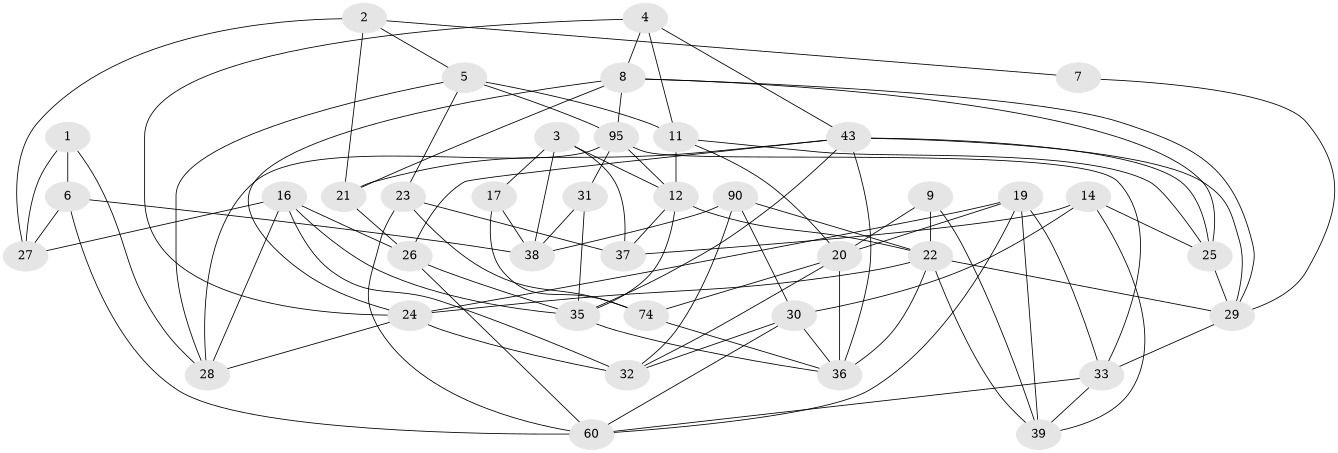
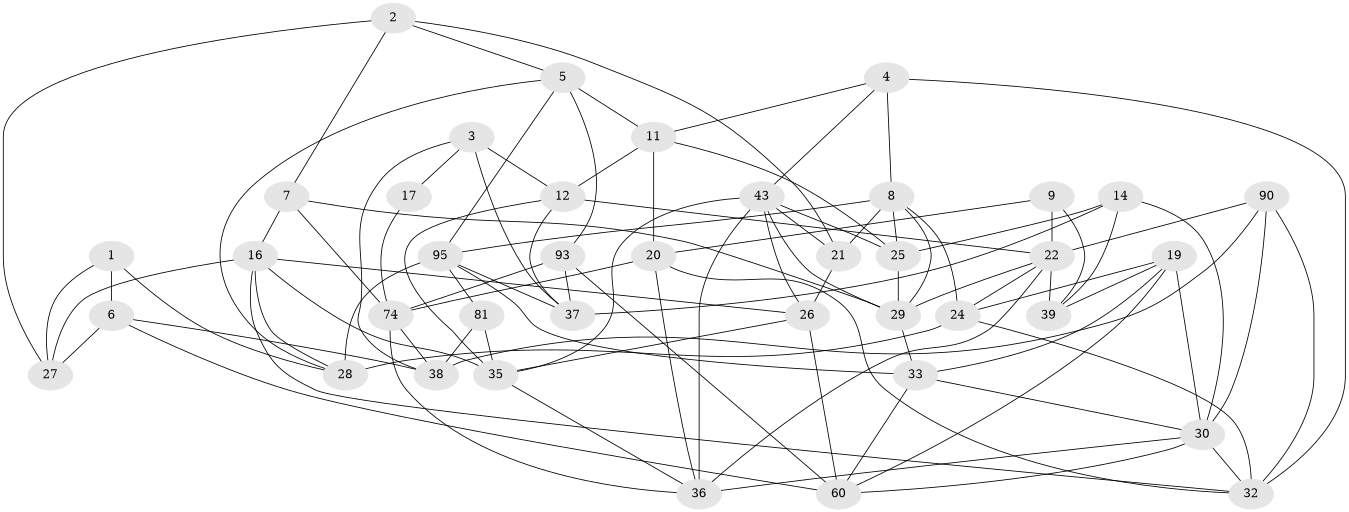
edge "4" -- "24": now "4" -- "32"
edge "95" -- "12": now "95" -- "37"
node "23": label "23" -> "93"
node "31": label "31" -> "81"
edge "19" -- "20": now "19" -- "30"
edge "17" -- "38": now "74" -- "38"
edge "7" -- "16": added
edge "7" -- "74": added
edge "33" -- "39": now "33" -- "30"
